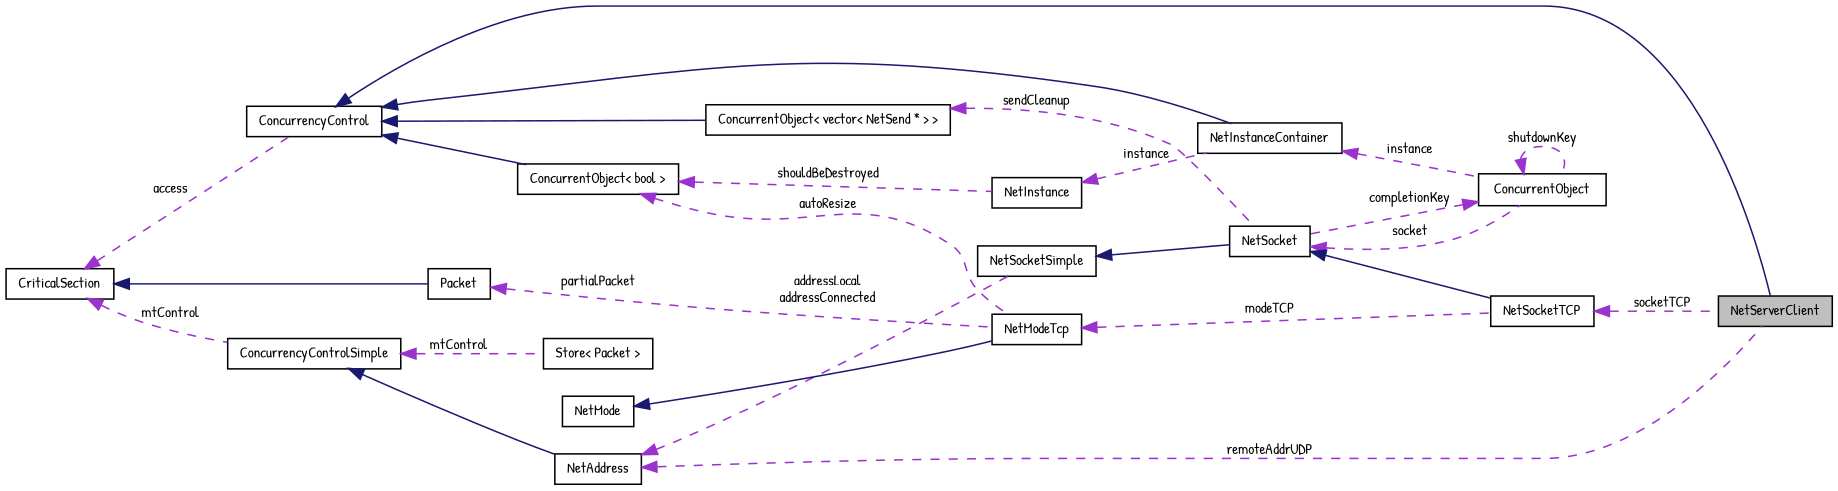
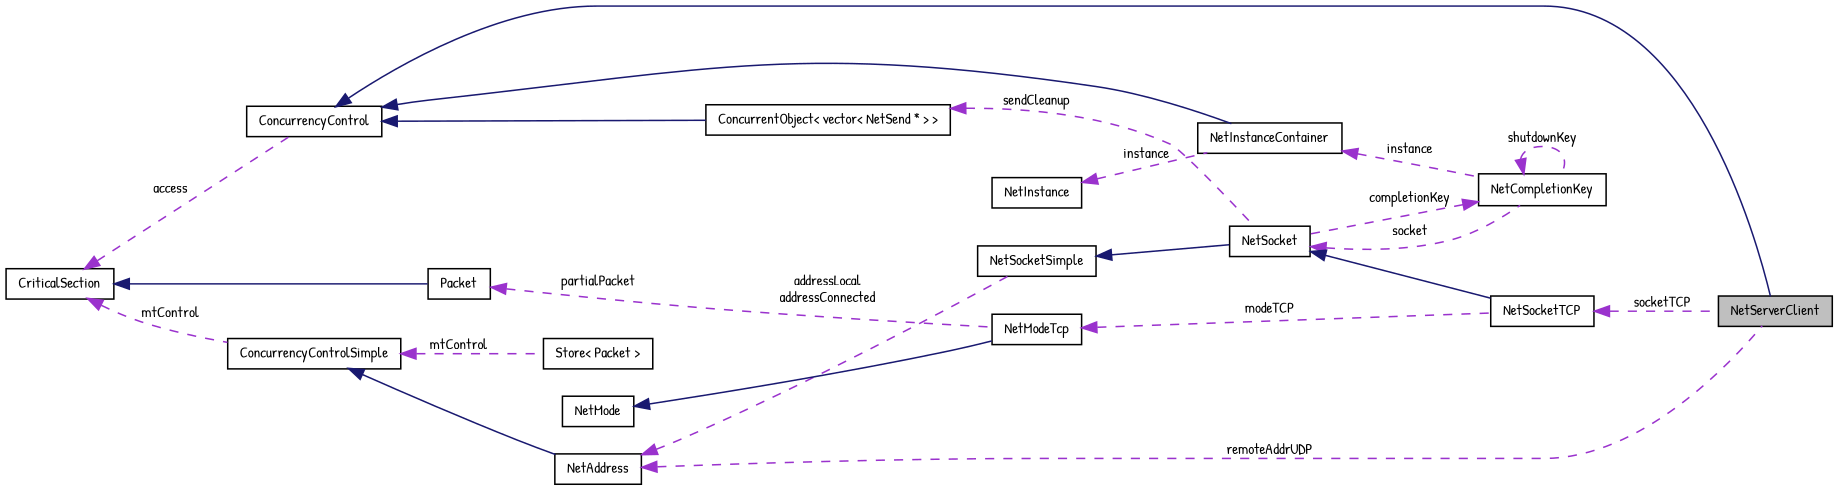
node "ConcurrentObject< bool >": removed
node "ConcurrentObject": label "ConcurrentObject" -> "NetCompletionKey"
